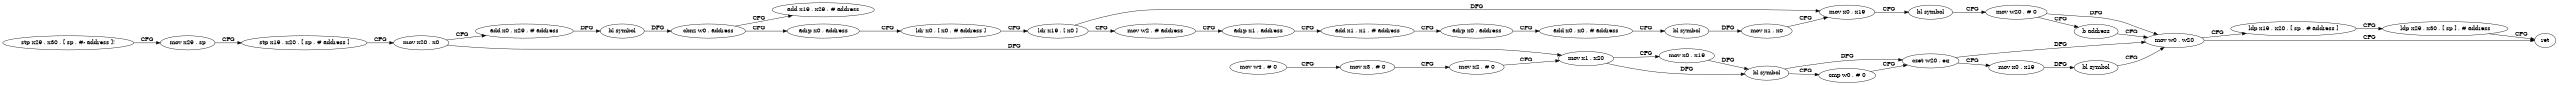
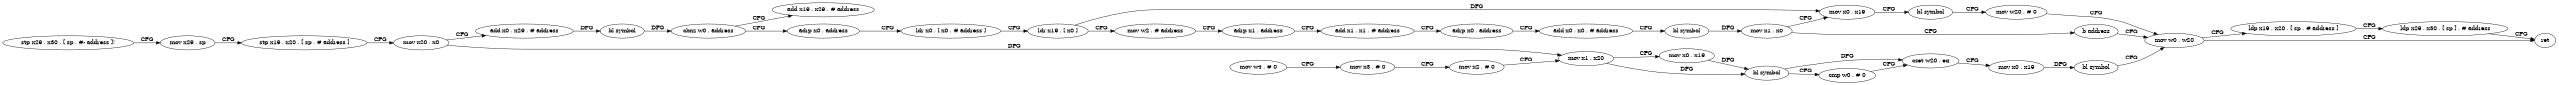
edge "mov w20 , # 0" -> "mov w0 , w20": label "DFG" -> "CFG"
edge "mov w20 , # 0" -> "b address": now "mov x1 , x0" -> "b address"
edge "cset w20 , eq" -> "mov w0 , w20": removed, label "DFG"
